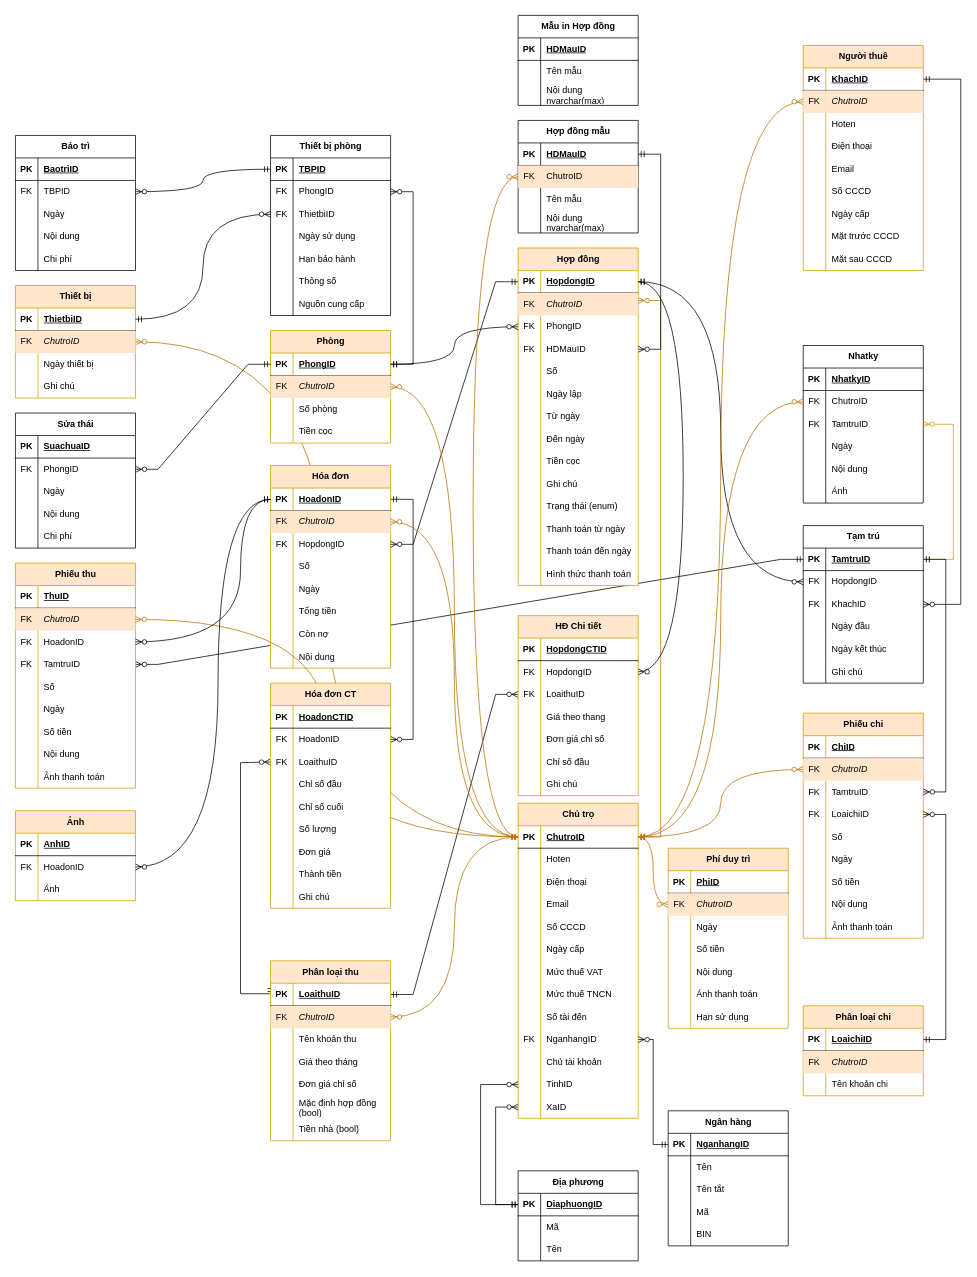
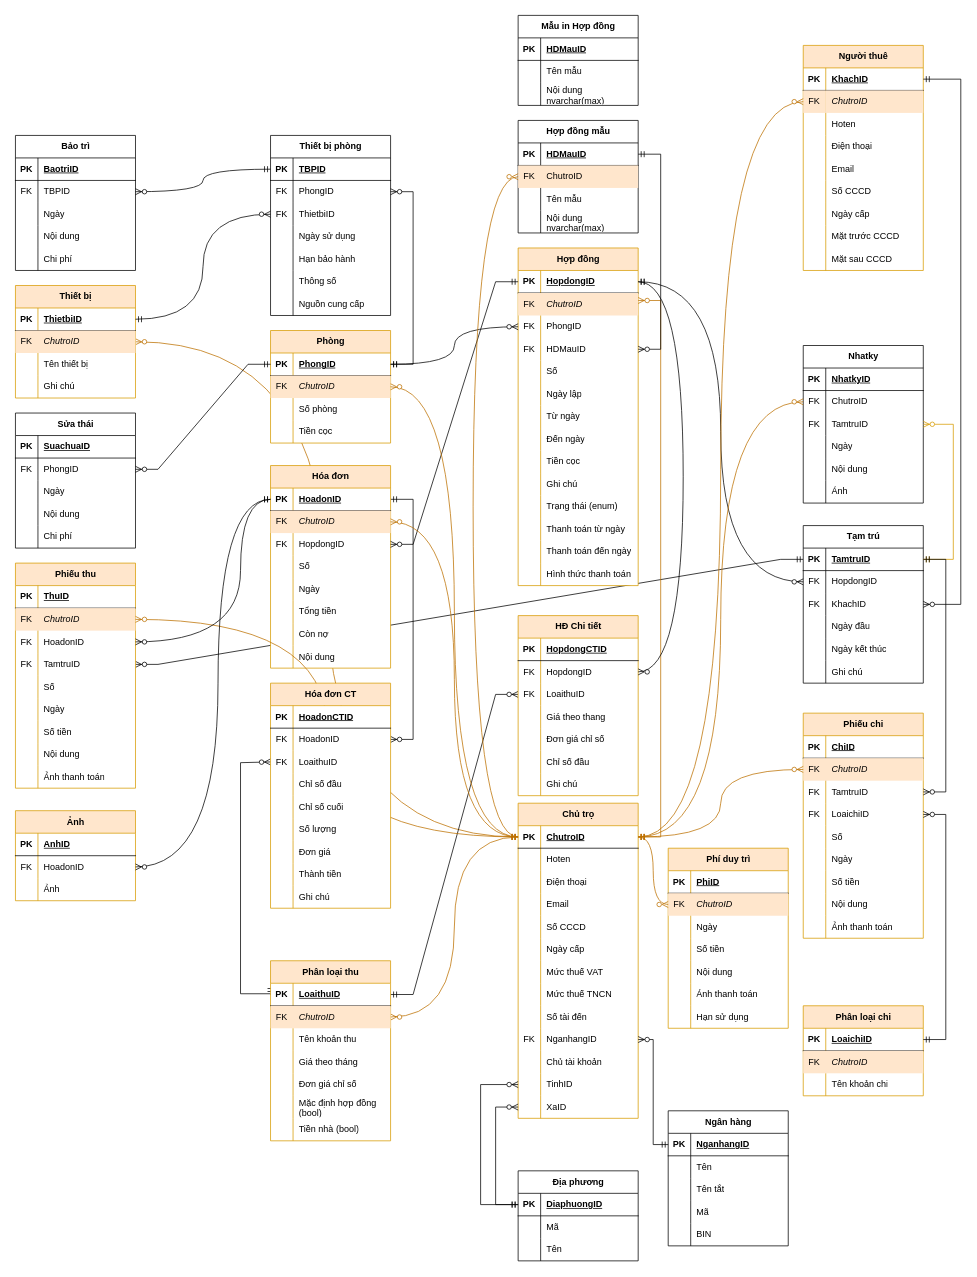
node "Ngày thiết bị": label "Ngày thiết bị" -> "Tên thiết bị"
